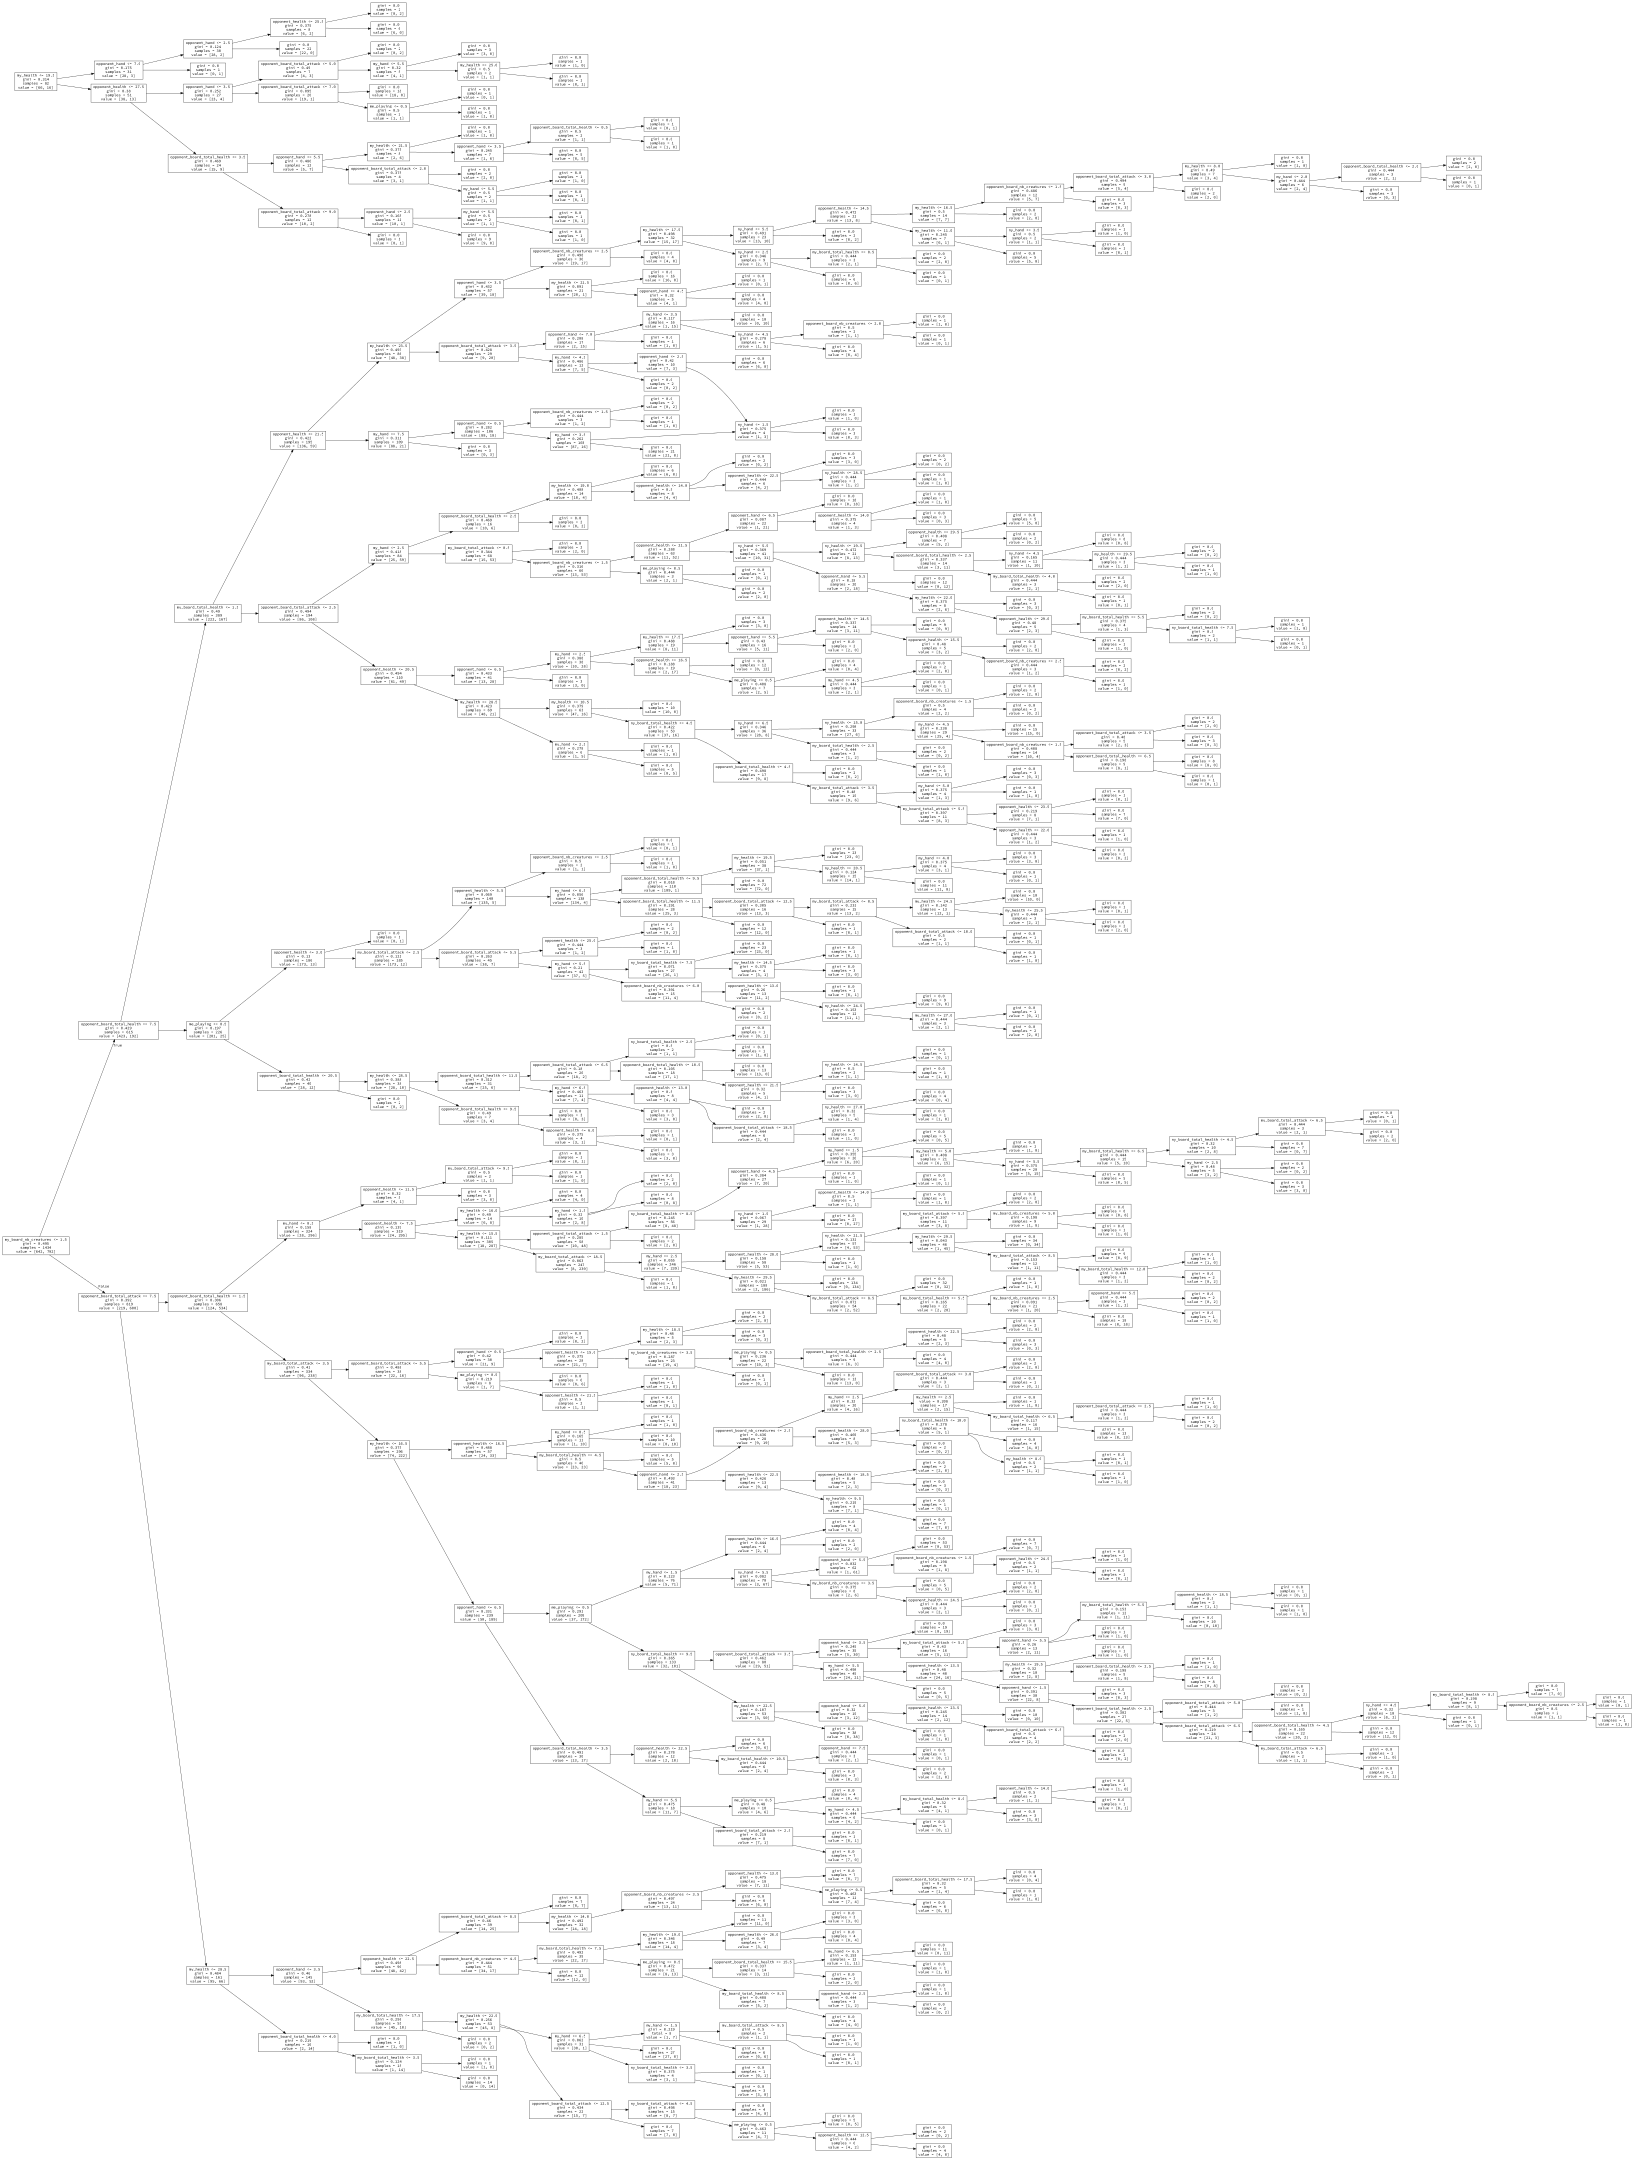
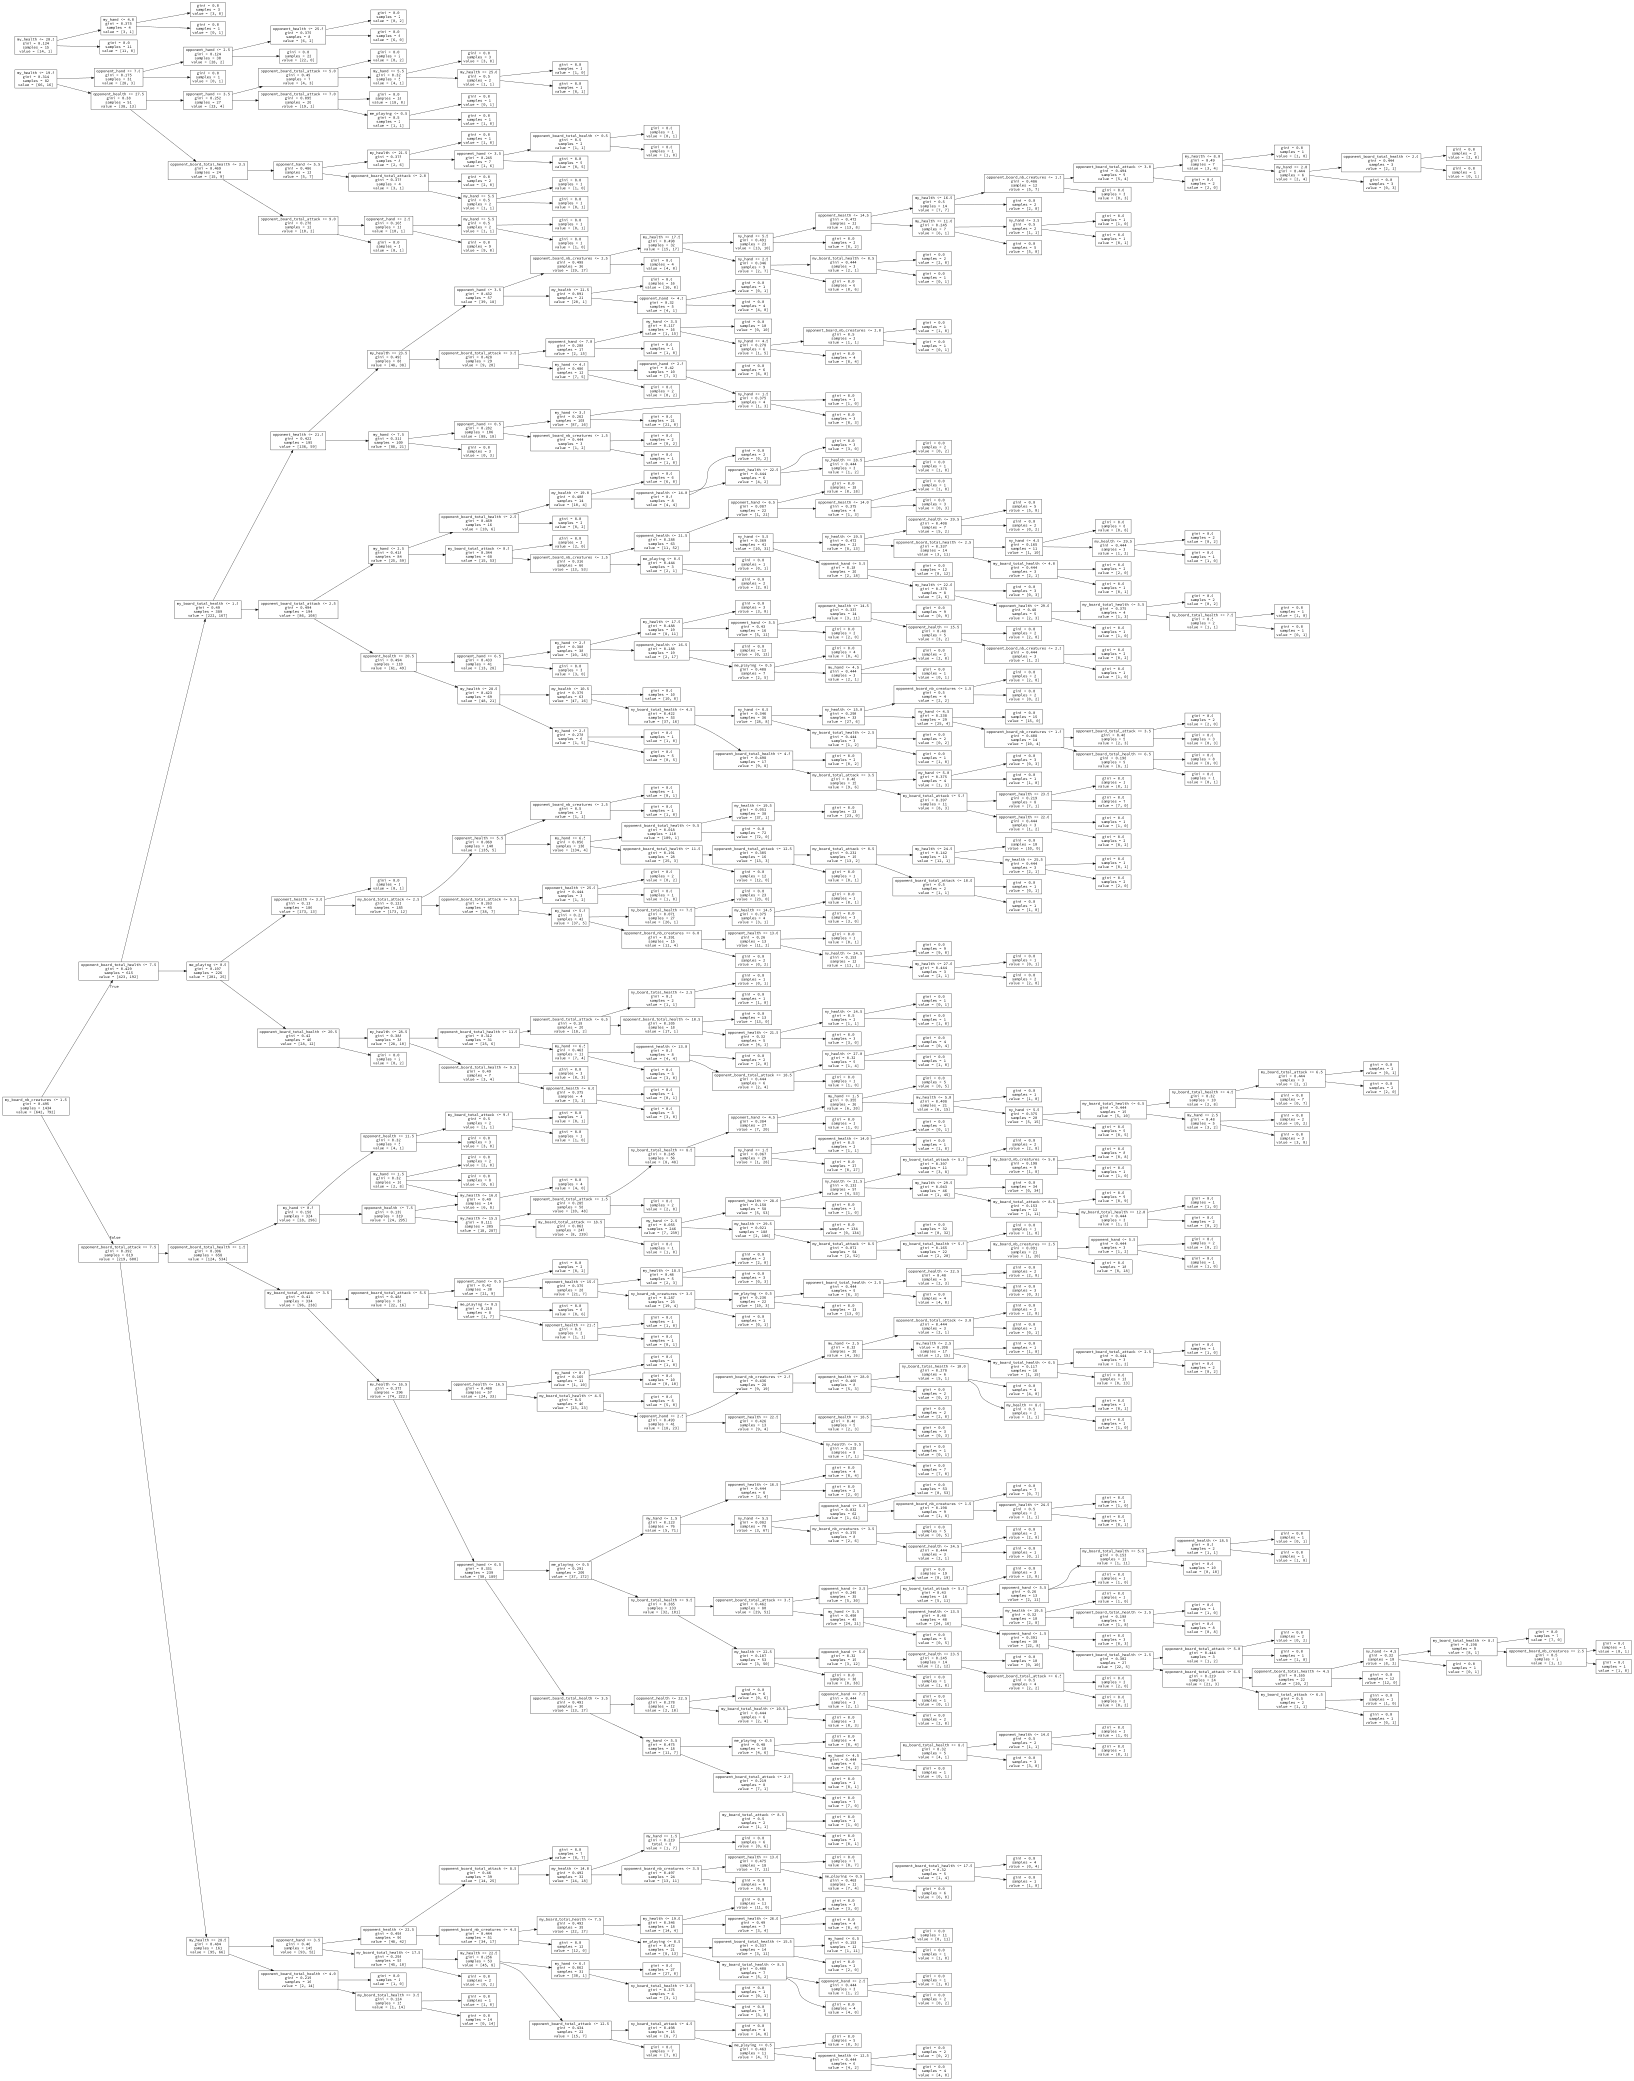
edge "my_health <= 19.5 gini = 0.051 samples = 38 value = [37, 1]" -> "my_health <= 20.5 gini = 0.124 samples = 15 value = [14, 1]": removed
edge "my_health <= 16.0 gini = 0.49 samples = 14 value = [6, 8]" -> "my_hand <= 1.5 gini = 0.32 samples = 10 value = [2, 8]": reversed
edge "my_hand <= 6.5 gini = 0.062 samples = 31 value = [30, 1]" -> "my_hand <= 1.5 gini = 0.219 total = 8 value = [1, 7]": now "my_health <= 14.0 gini = 0.492 samples = 32 value = [14, 18]" -> "my_hand <= 1.5 gini = 0.219 total = 8 value = [1, 7]"
